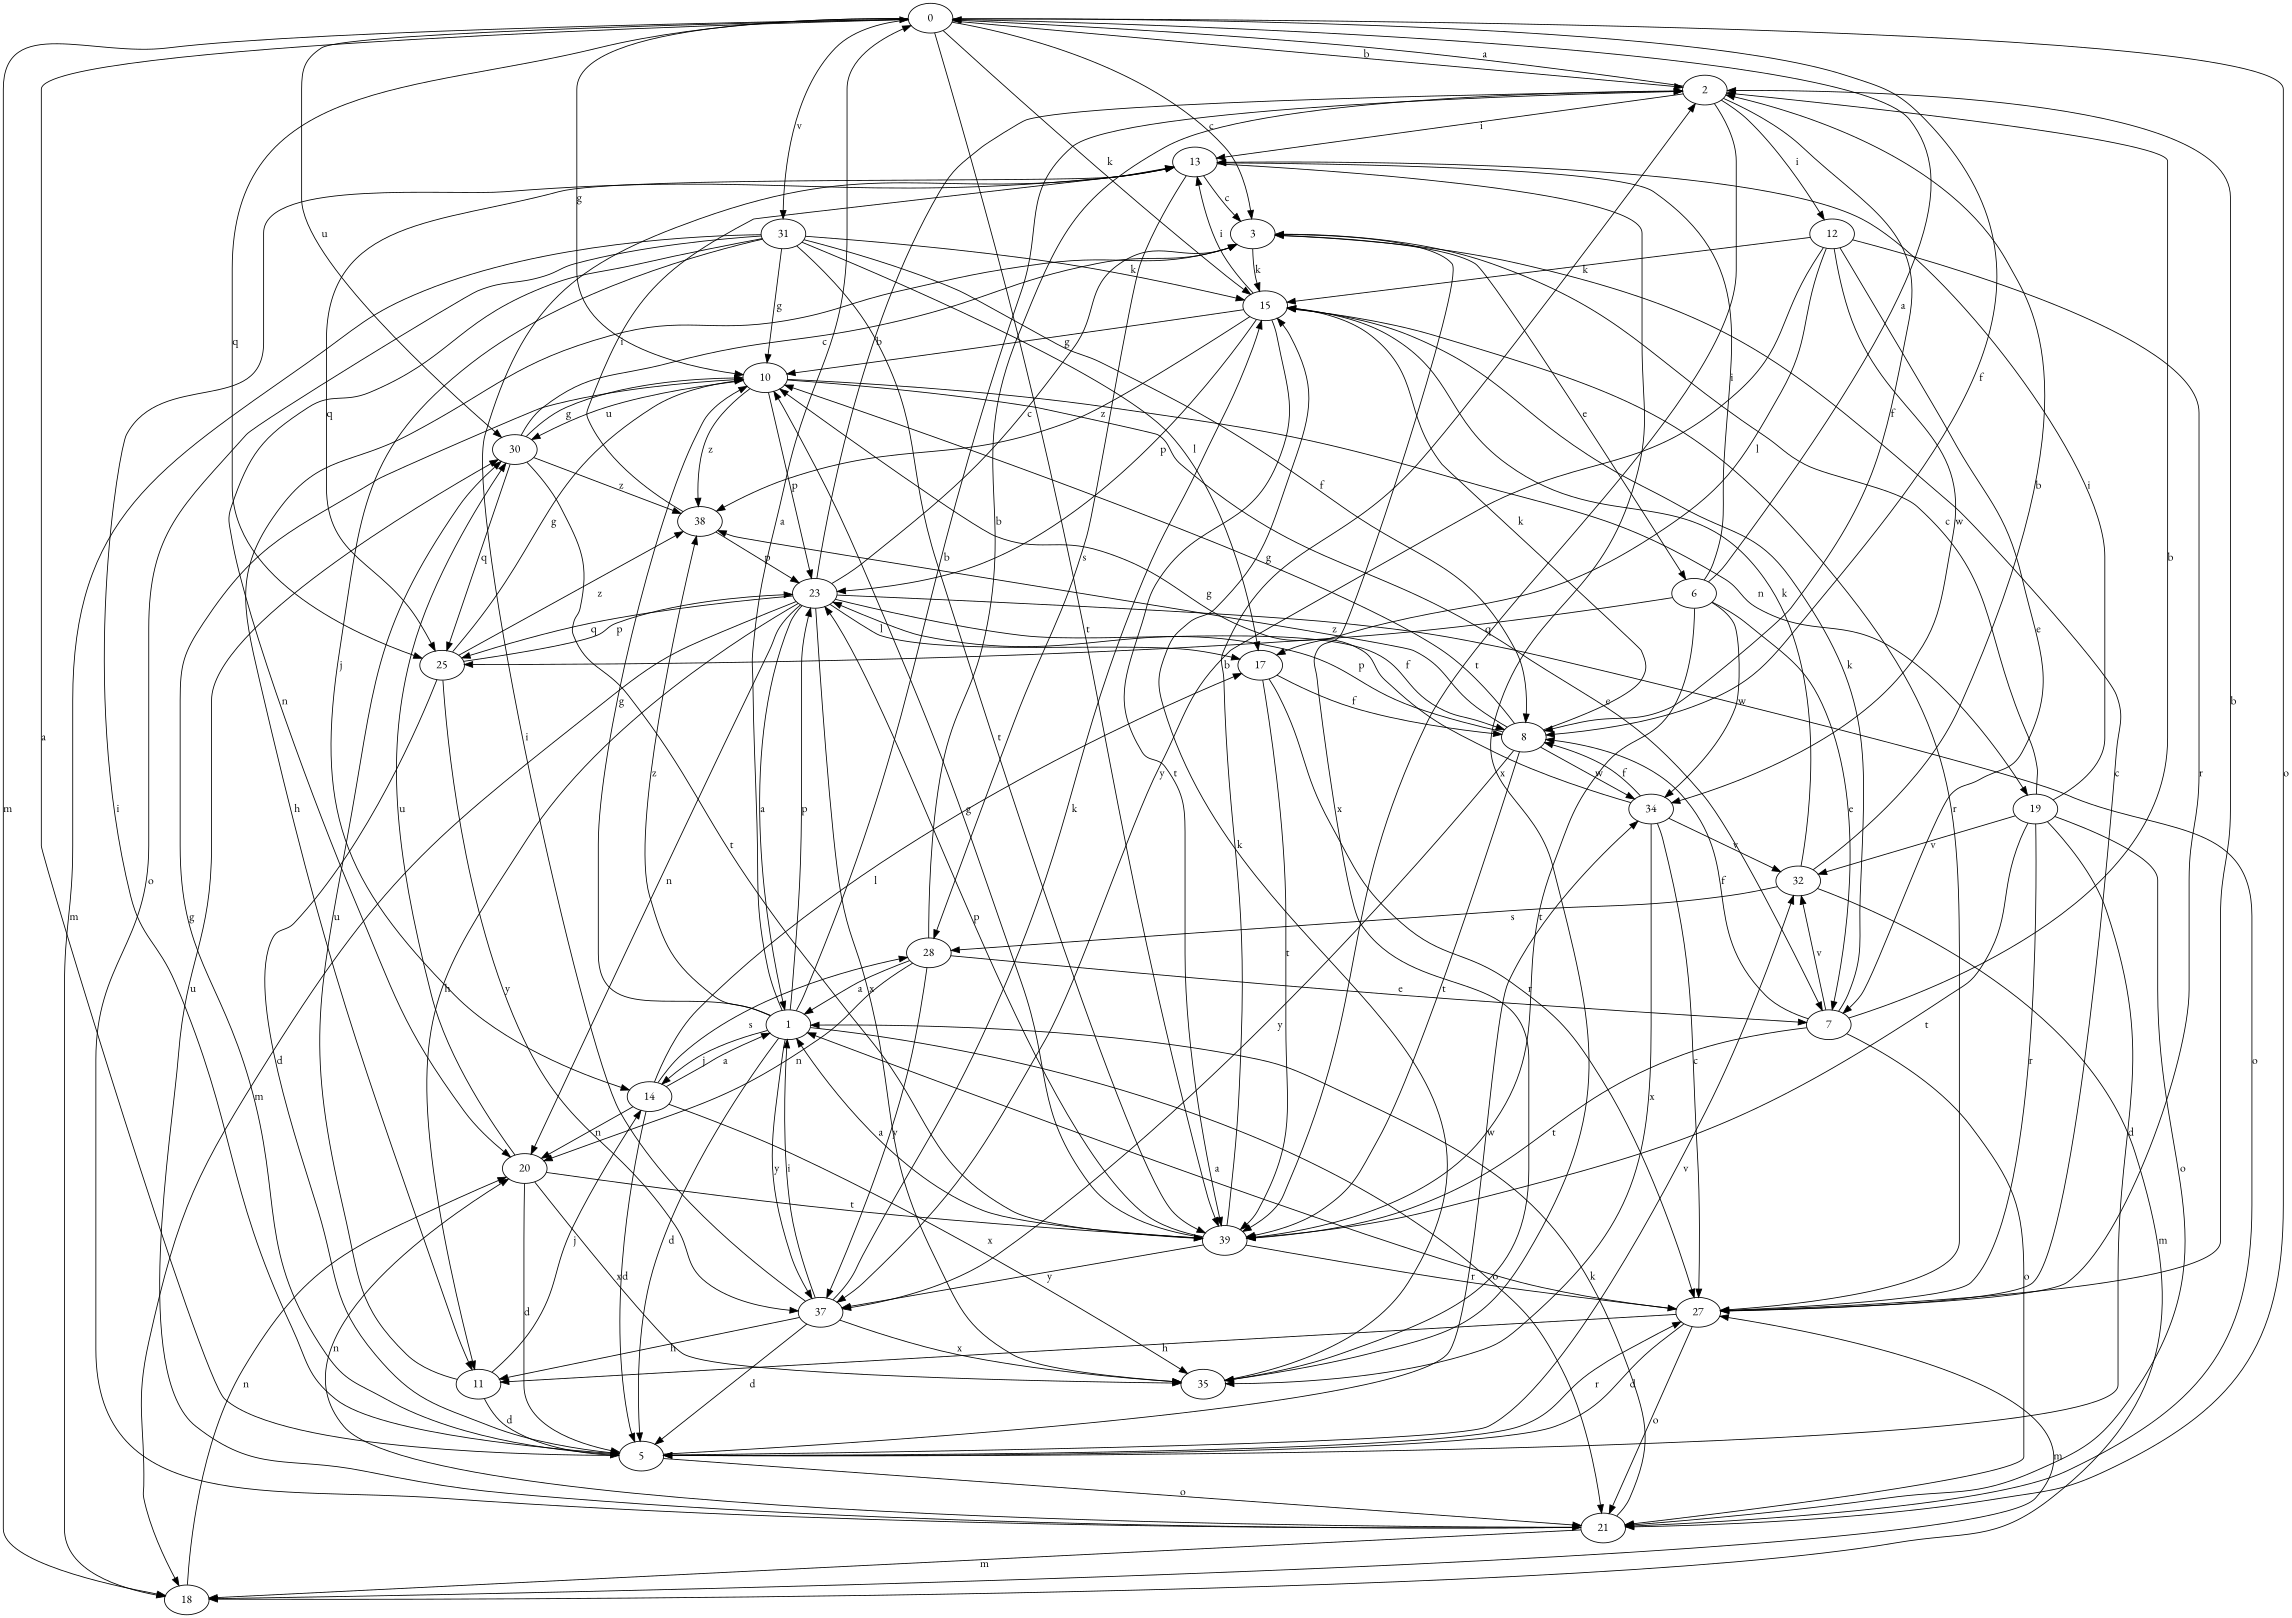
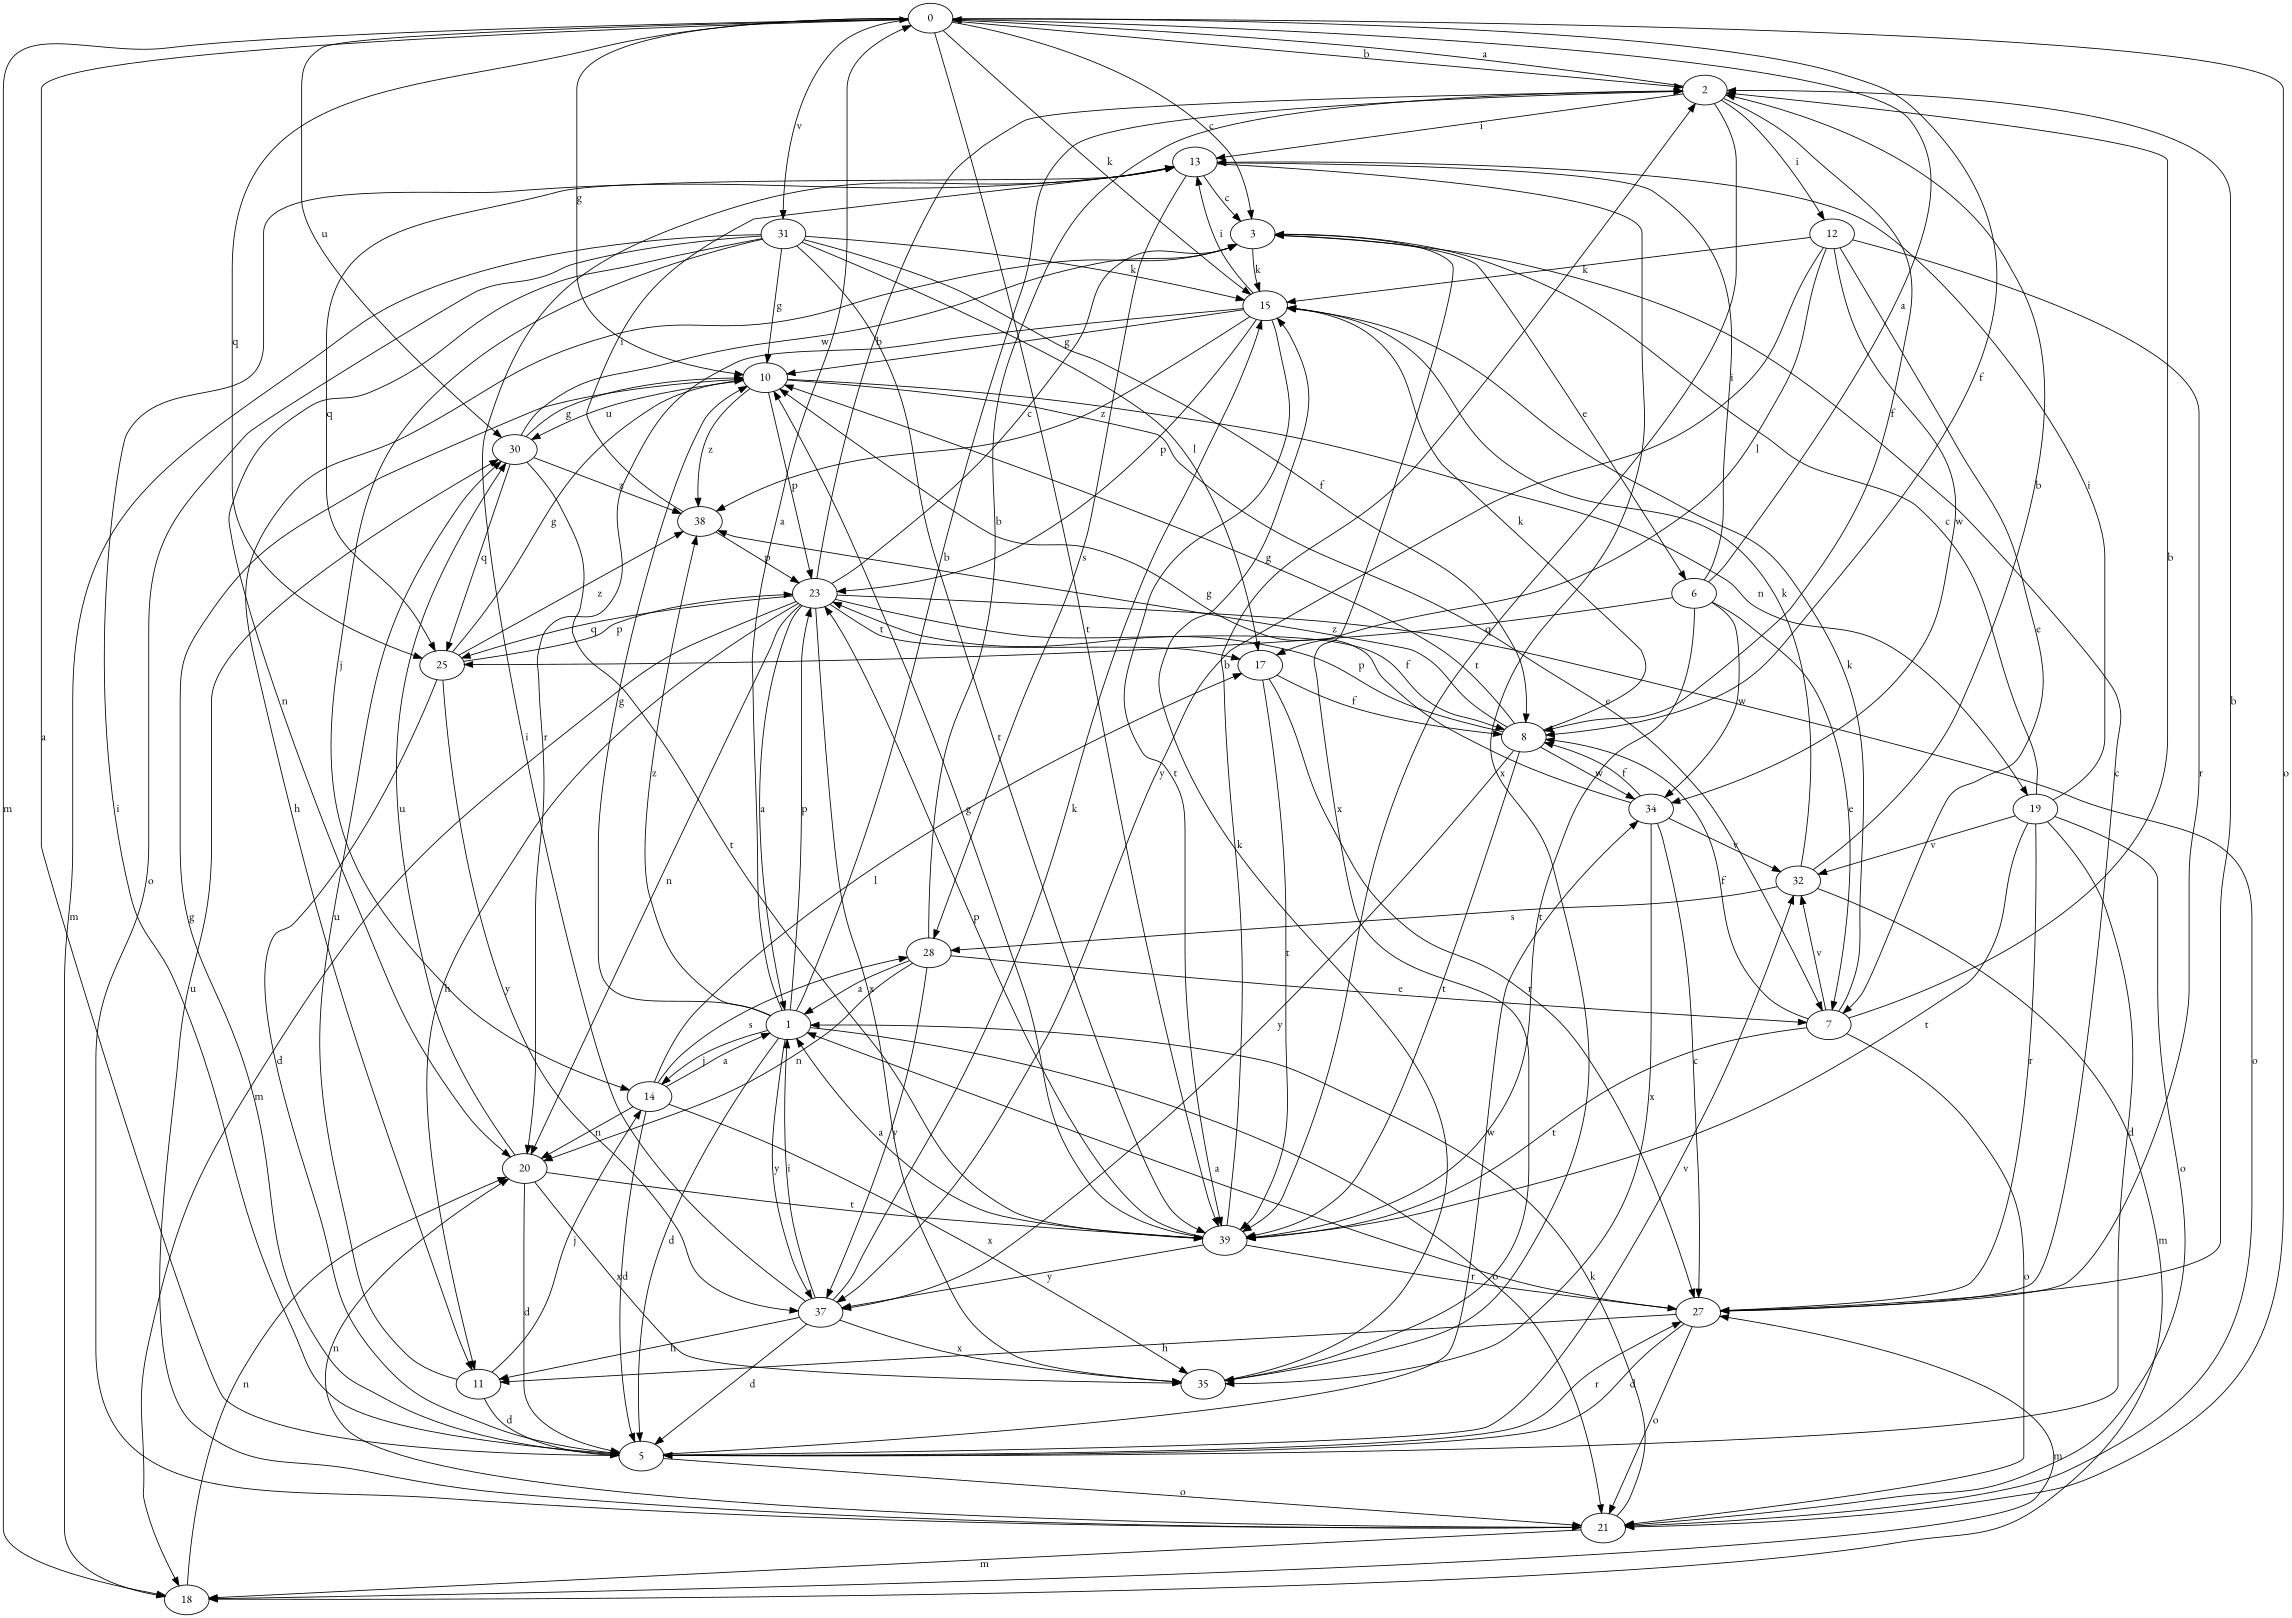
edge "30" -> "3": label "c" -> "w"
edge "23" -> "17": label "l" -> "t"
edge "15" -> "27": now "15" -> "20"
